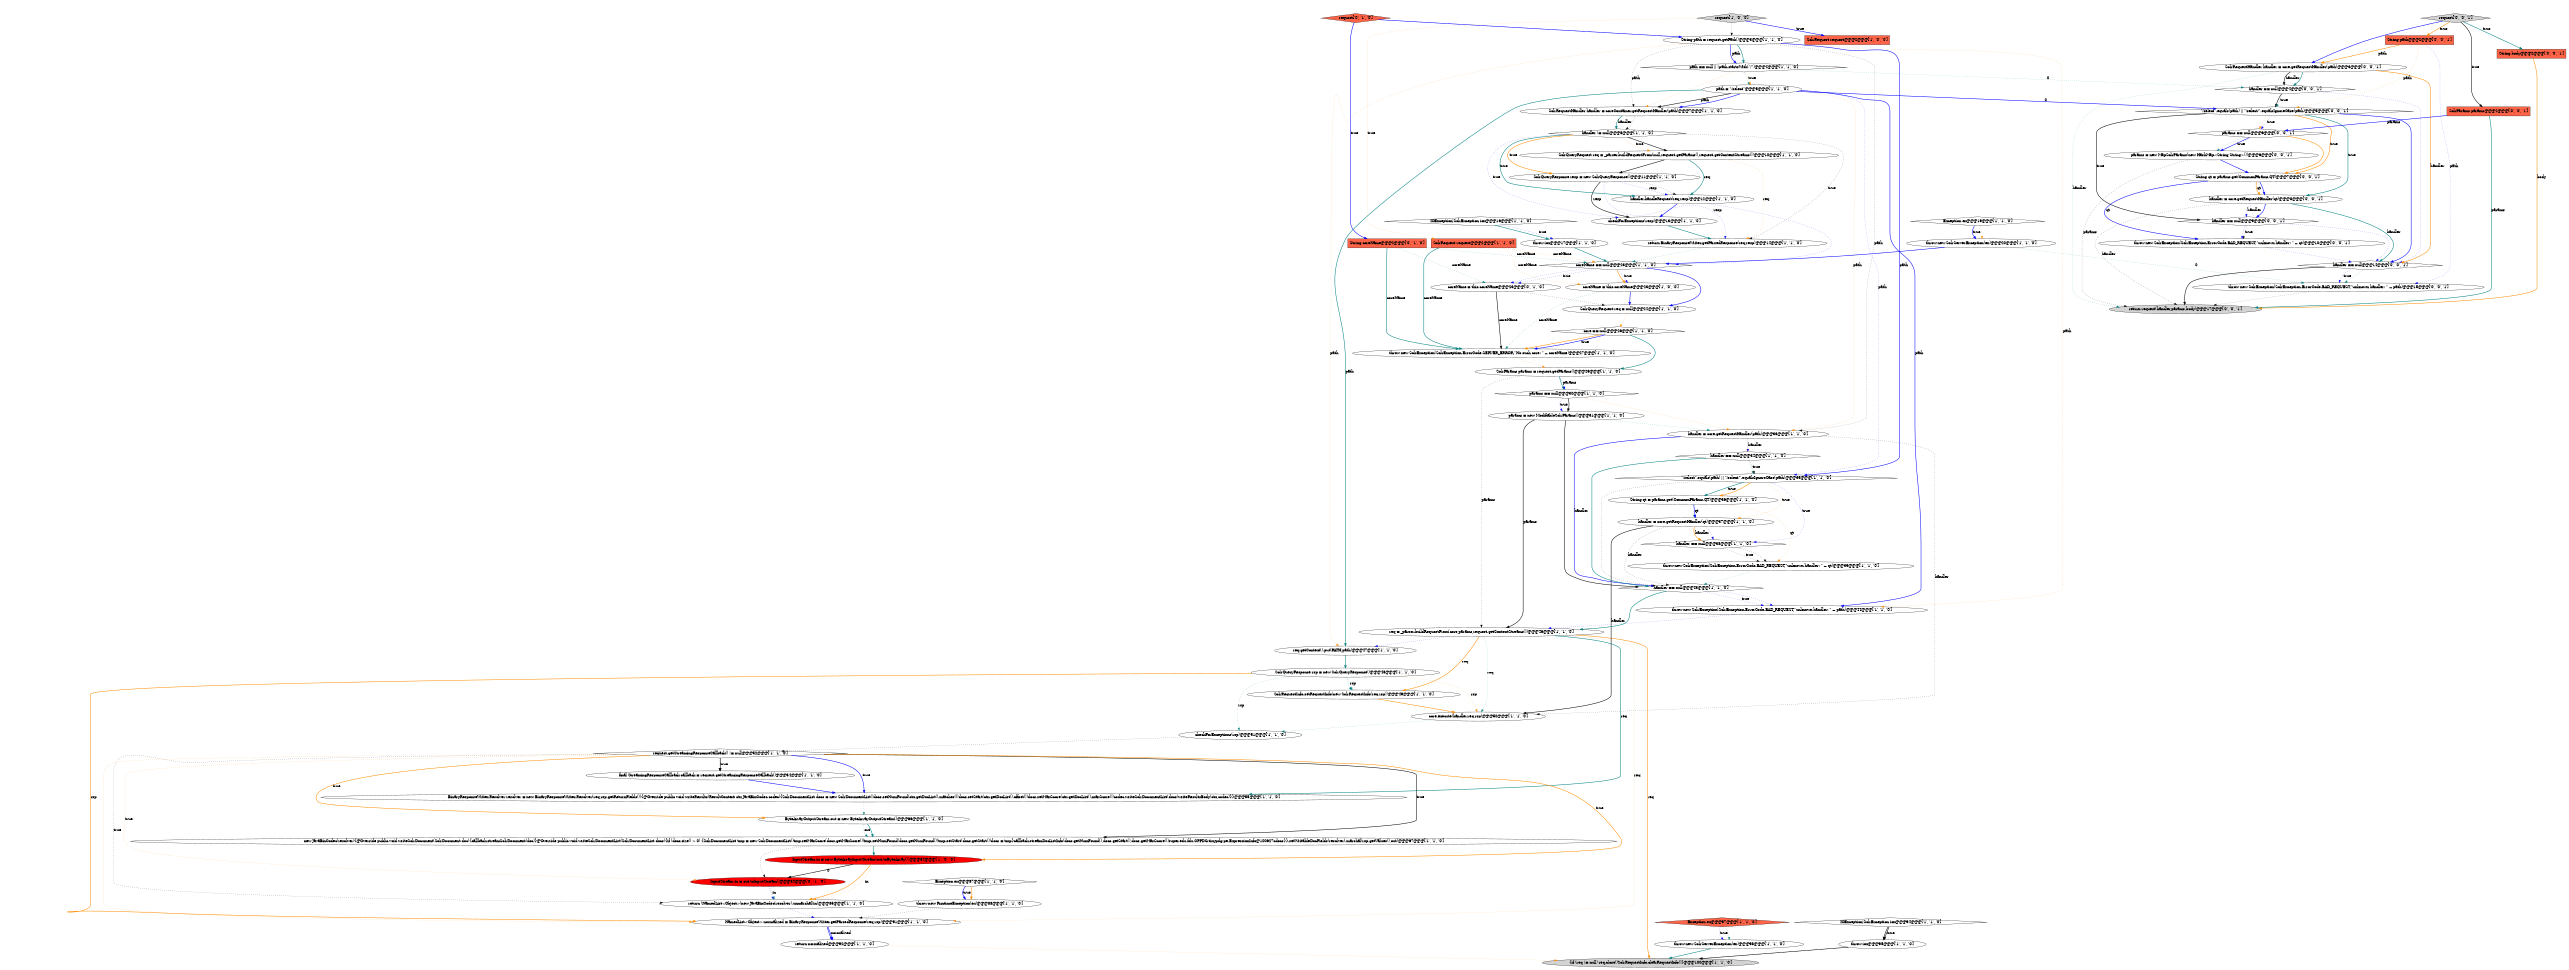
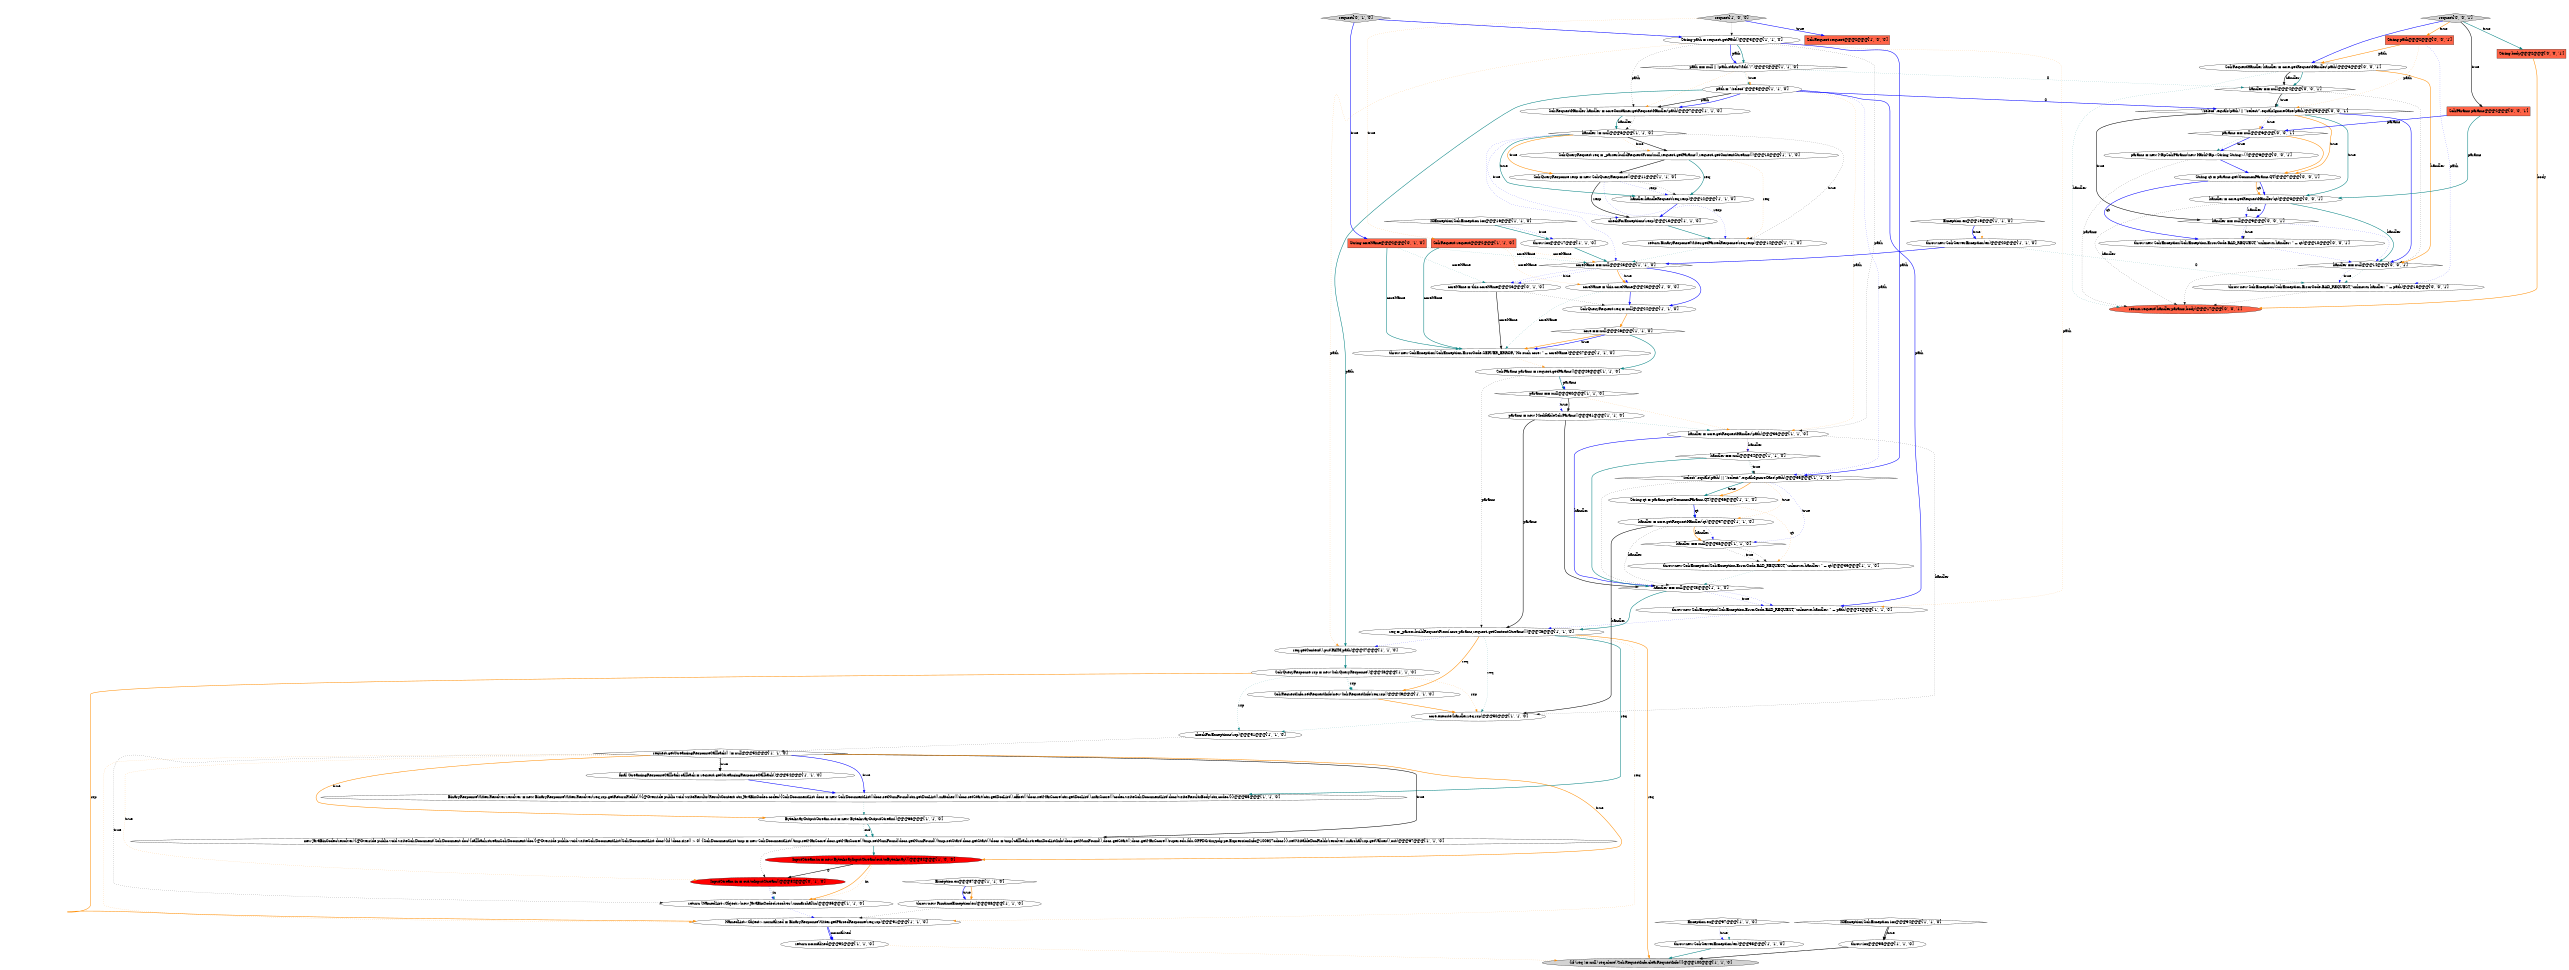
node "request['0', '1', '0']": fillcolor tomato -> lightgray
edge "handler == null@@@4@@@['0', '0', '1']" -> "handler == null@@@14@@@['0', '0', '1']": color blue -> black
edge "handler.handleRequest(req,resp)@@@12@@@['1', '1', '0']" -> "coreName == null@@@23@@@['1', '1', '0']": now "handler != null@@@8@@@['1', '1', '0']" -> "coreName == null@@@23@@@['1', '1', '0']"
edge "handler == null@@@14@@@['0', '0', '1']" -> "return request(handler,params,body)@@@17@@@['0', '0', '1']": style bold -> dotted
edge "SolrParams params@@@2@@@['0', '0', '1']" -> "return request(handler,params,body)@@@17@@@['0', '0', '1']": now "SolrParams params@@@2@@@['0', '0', '1']" -> "handler = core.getRequestHandler(qt)@@@8@@@['0', '0', '1']"
node "return request(handler,params,body)@@@17@@@['0', '0', '1']": fillcolor lightgray -> tomato
edge "SolrQueryRequest req = null@@@24@@@['1', '1', '0']" -> "core == null@@@26@@@['1', '1', '0']": style dotted -> bold
node "Exception ex@@@97@@@['1', '1', '0']": fillcolor tomato -> white
